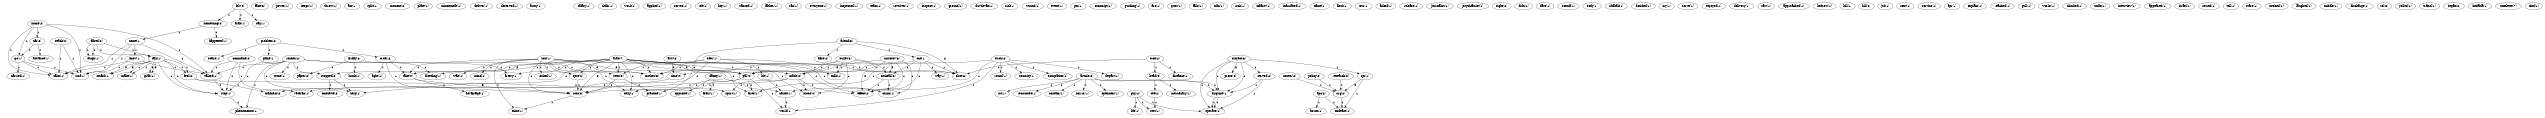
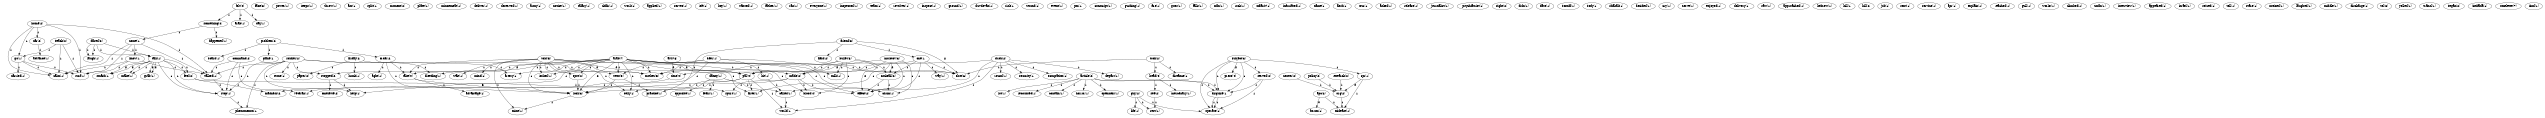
node "notice(1)": added
edge "car(2)" -> "go(1)": now "beach(2)" -> "go(1)"
node "told(1)": label "told(1)" -> "told(5)"
edge "arab(7)" -> "looked(1)": added, label "1"
edge "apc(2)" -> "forum(1)": label "1" -> "0"
